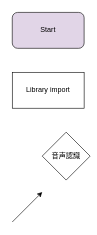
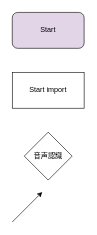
node "Library import": label "Library import" -> "Start import"
node "音声認識": moved (66, 156) -> (48, 156)
